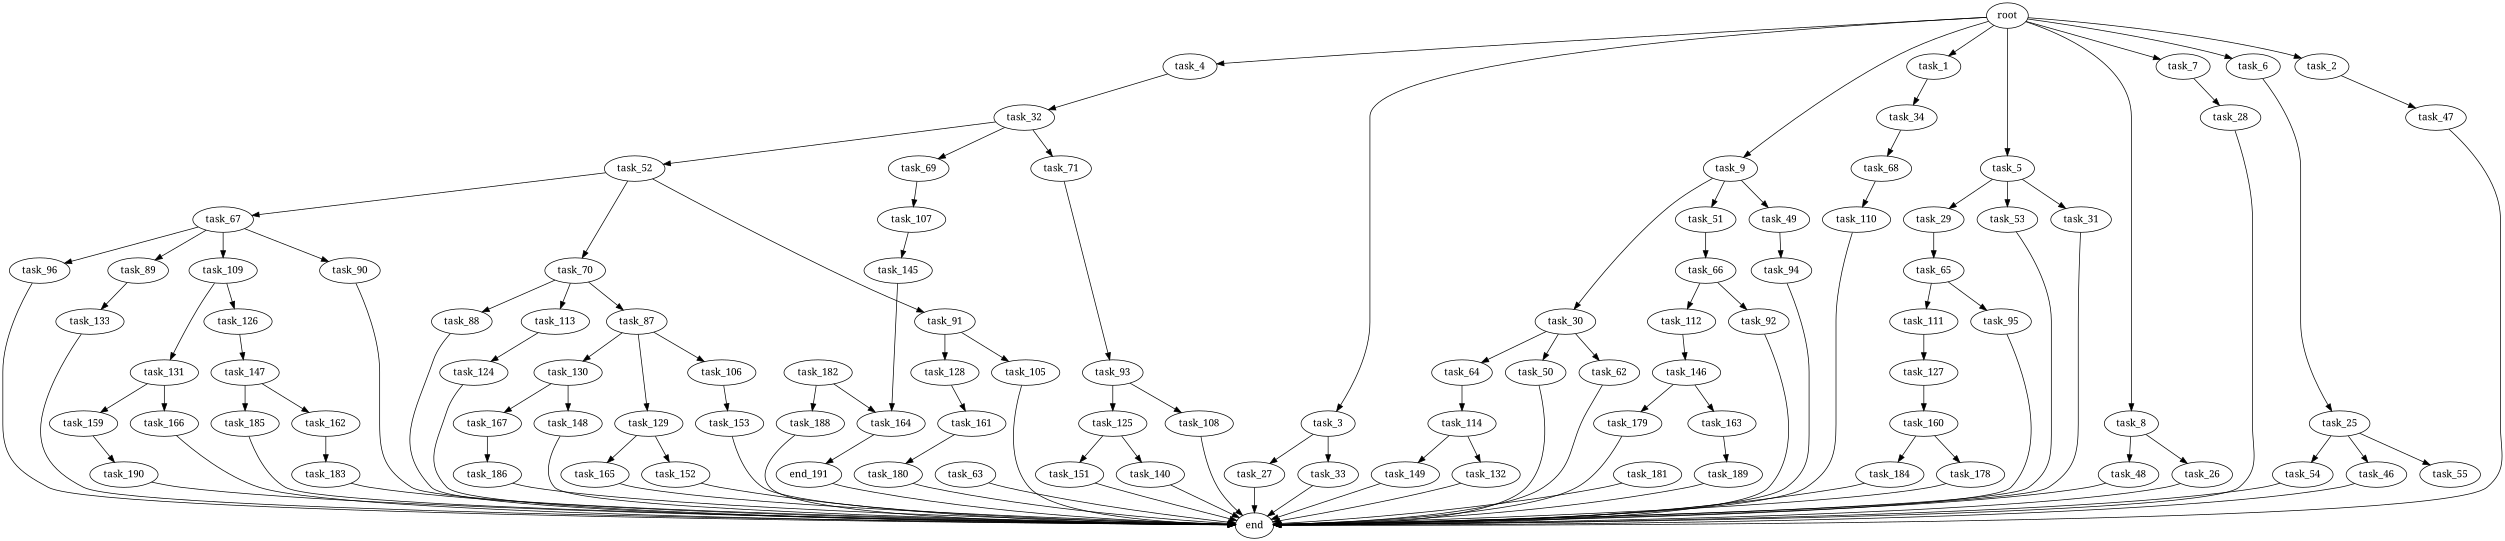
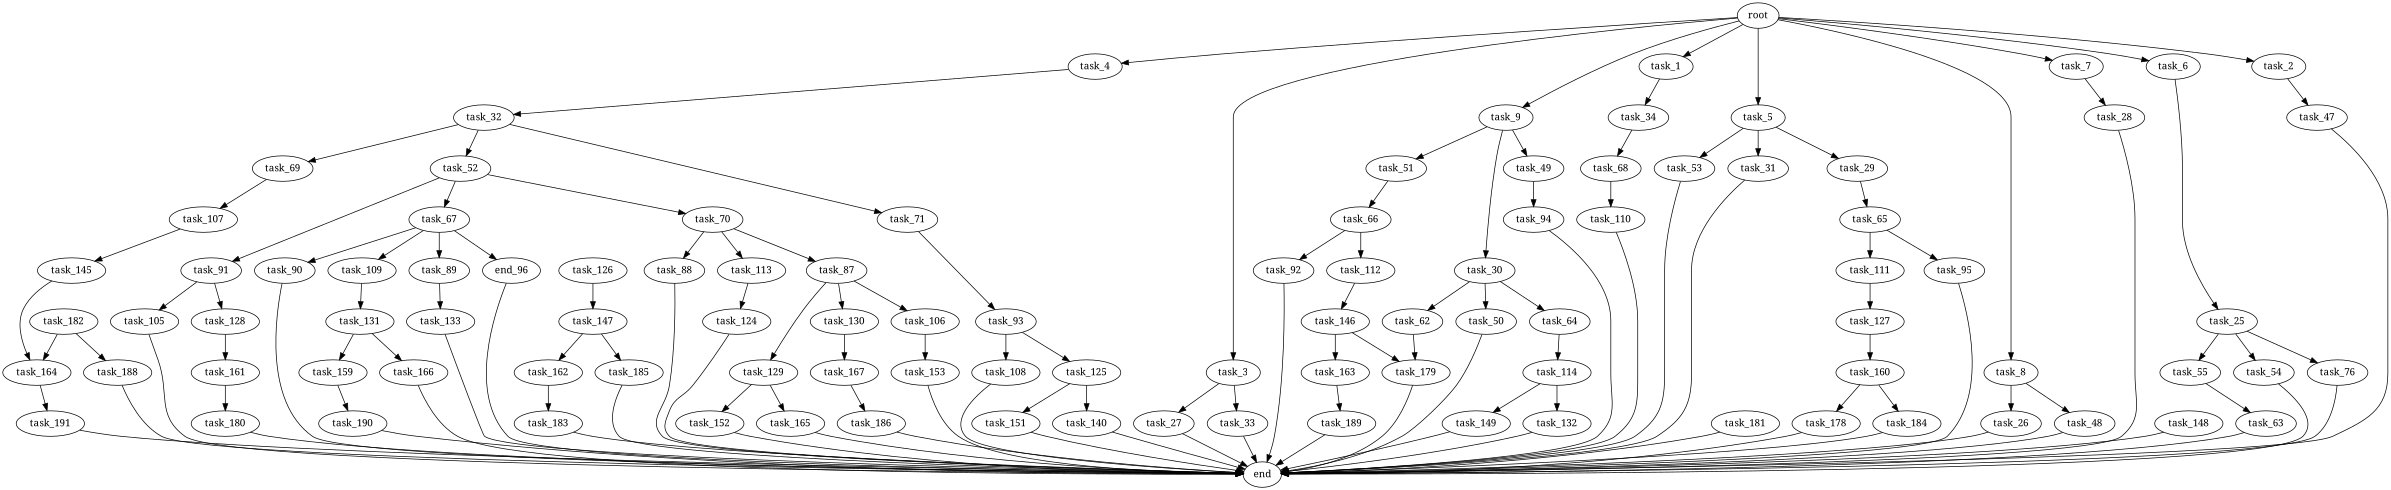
node "task_96": label "task_96" -> "end_96"
edge "task_109" -> "task_126": removed
edge "task_130" -> "task_148": removed
edge "task_55" -> "task_63": added
node "end_191": label "end_191" -> "task_191"
node "task_46": label "task_46" -> "task_76"
edge "task_62" -> "end": now "task_62" -> "task_179"
